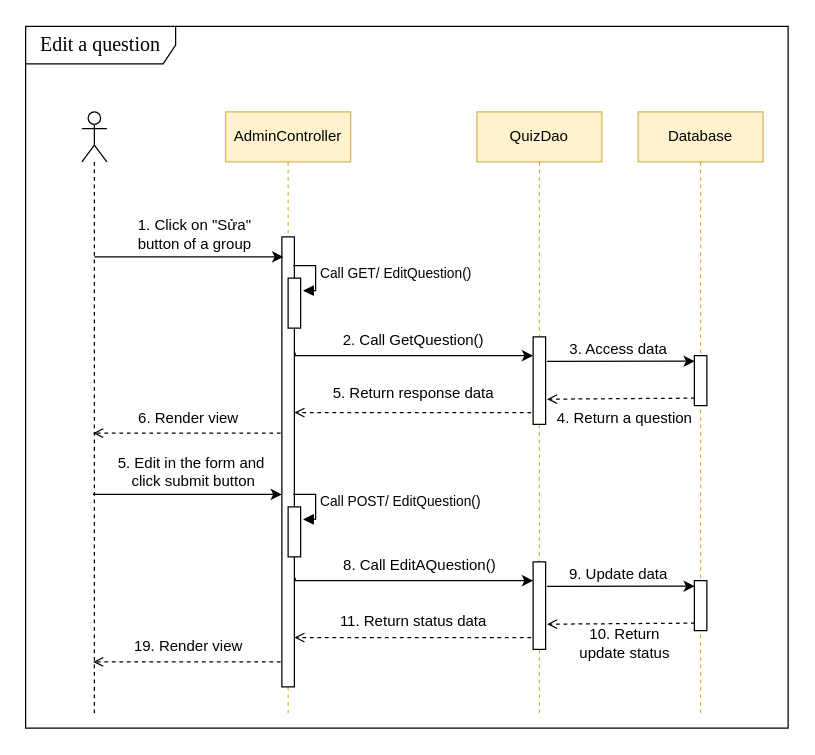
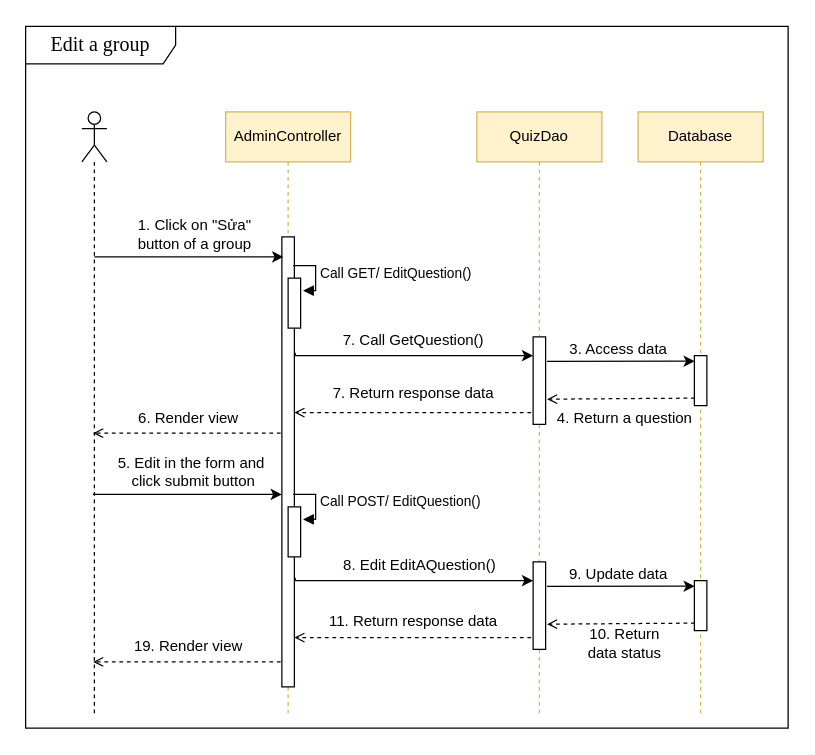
node "Edit a question": label "Edit a question" -> "Edit a group"
node "2. Call GetQuestion()": label "2. Call GetQuestion()" -> "7. Call GetQuestion()"
node "5. Return response data": label "5. Return response data" -> "7. Return response data"
node "8. Call EditAQuestion()": label "8. Call EditAQuestion()" -> "8. Edit EditAQuestion()"
node "11. Return status data": label "11. Return status data" -> "11. Return response data"
node "10. Return update status": label "10. Return update status" -> "10. Return data status"
